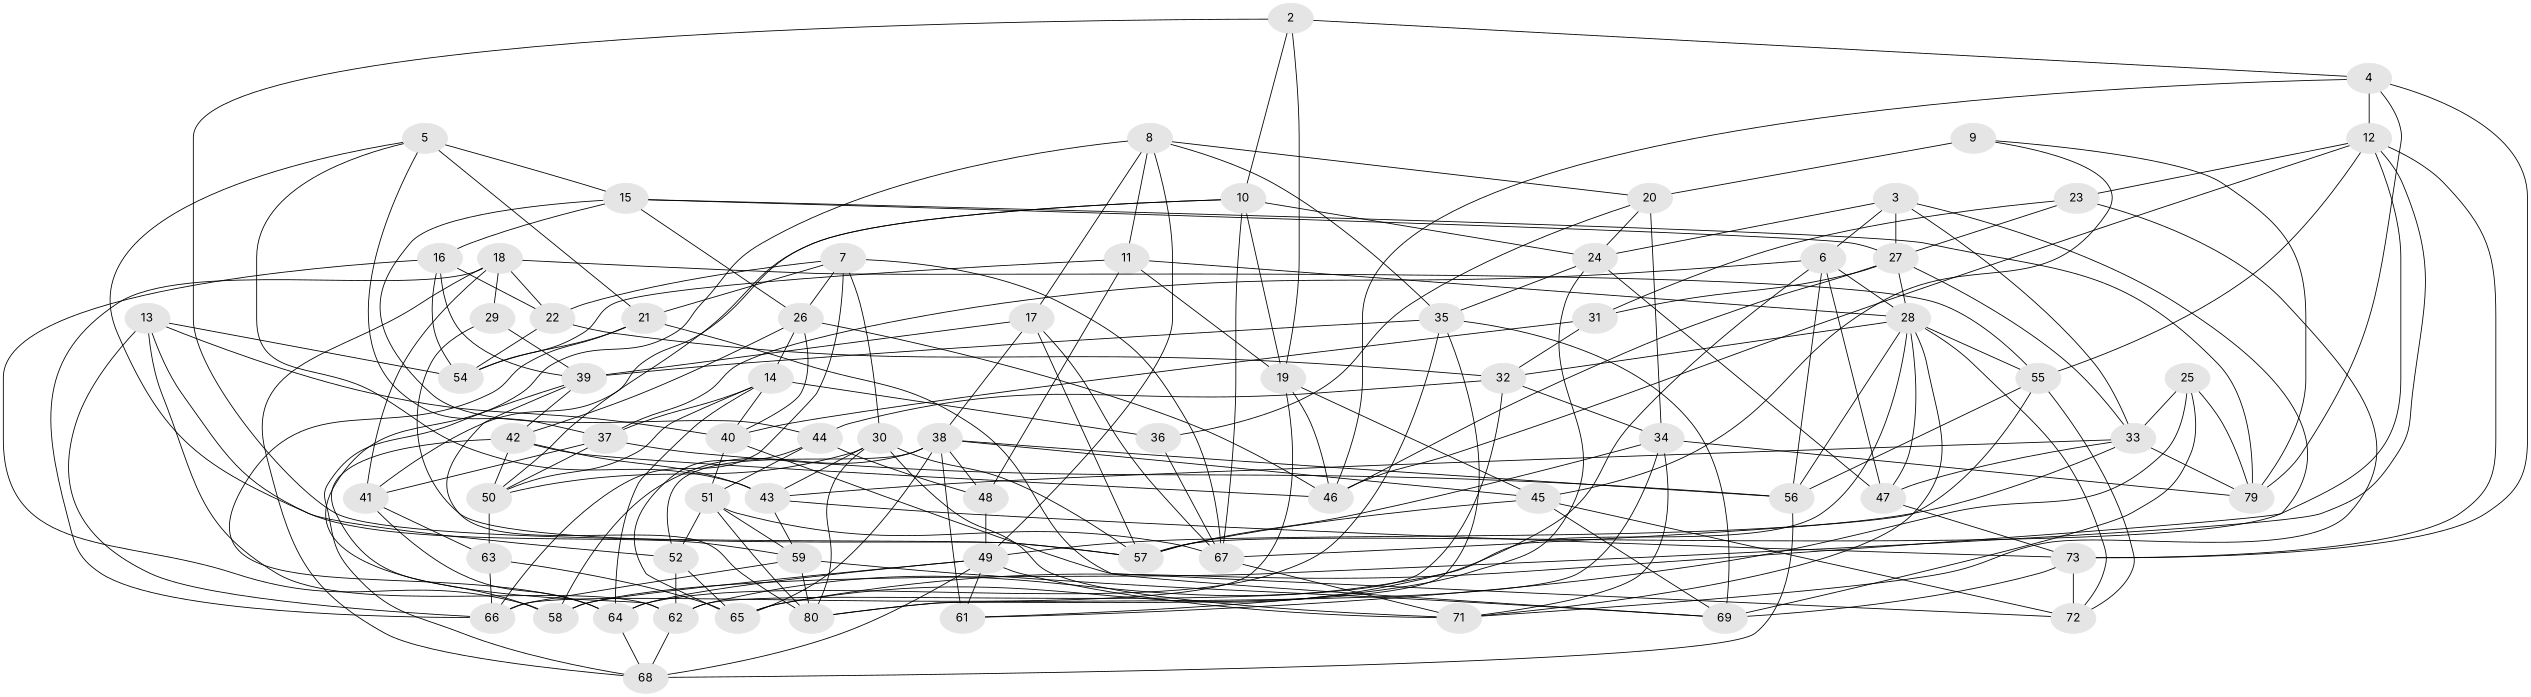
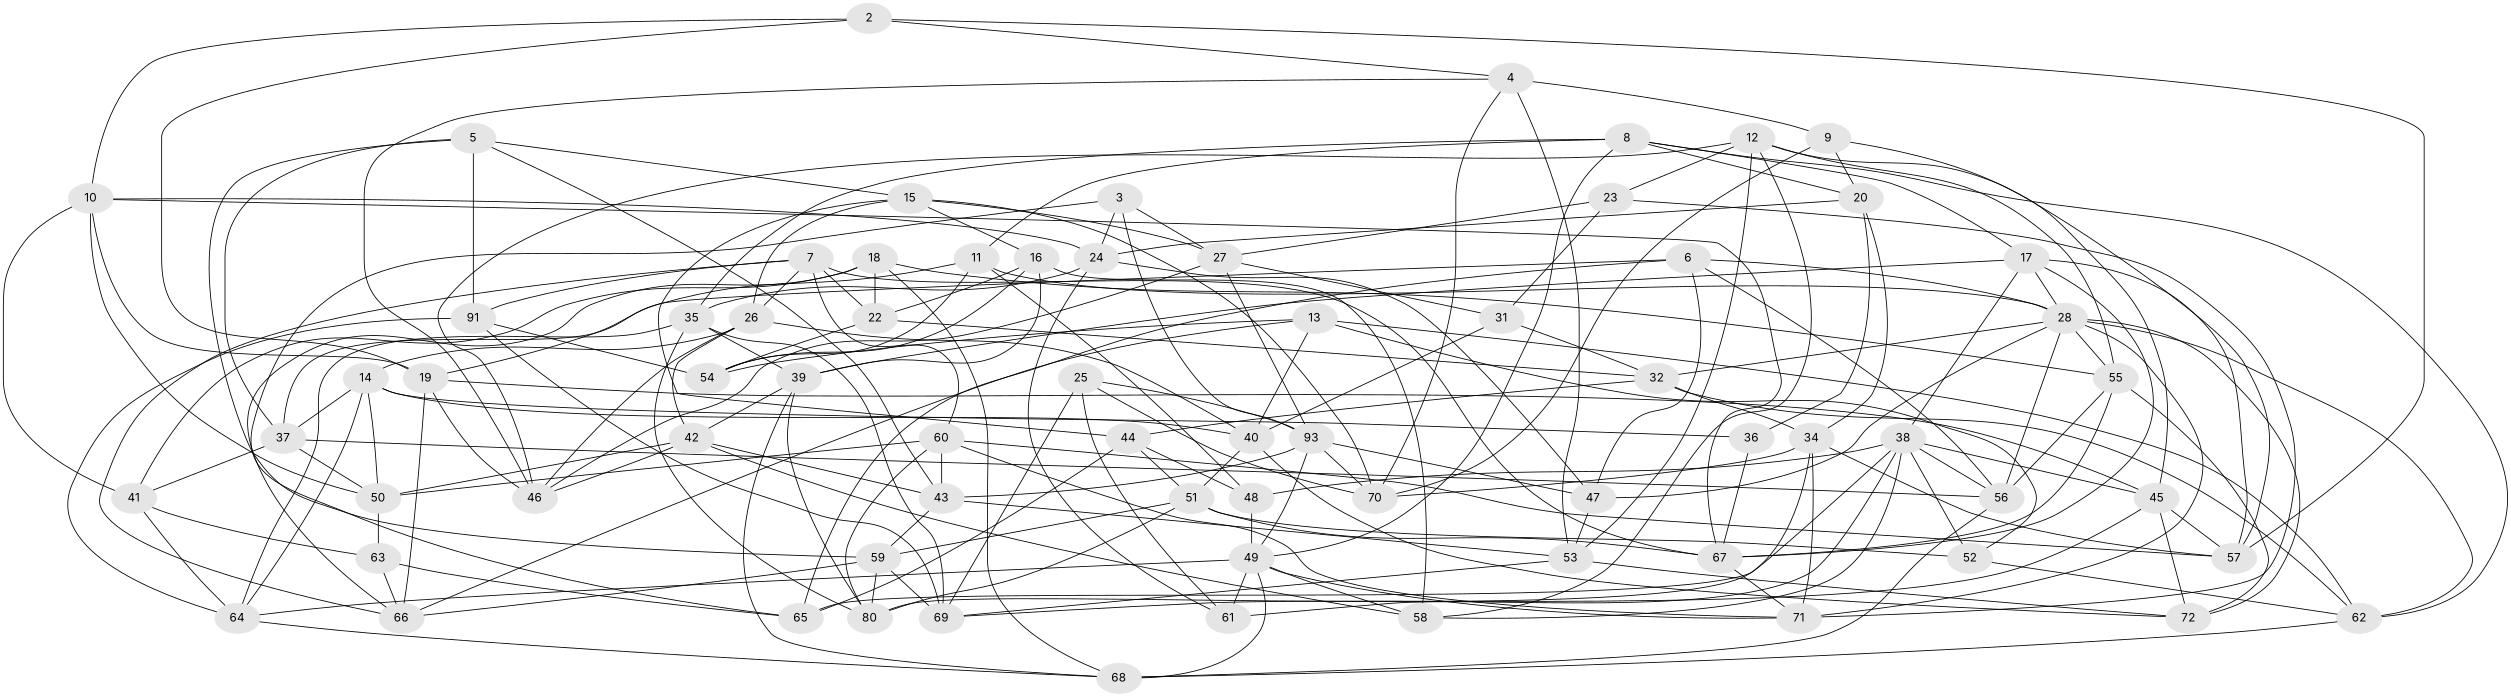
edge "4" -- "12": now "4" -- "9"
edge "3" -- "6": removed
edge "27" -- "28": now "17" -- "28"
node "29": removed
node "21": label "21" -> "91"
node "30": label "30" -> "60"
node "33": label "33" -> "93"
node "79": label "79" -> "70"
node "73": label "73" -> "53"
edge "52" -- "65": removed
